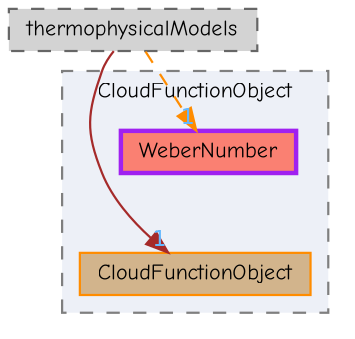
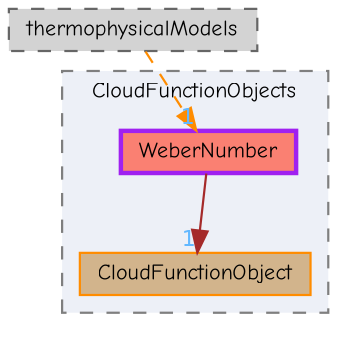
cluster "CloudFunctionObject": label "CloudFunctionObject" -> "CloudFunctionObjects"
edge "thermophysicalModels" -> "CloudFunctionObject": now "WeberNumber" -> "CloudFunctionObject"
